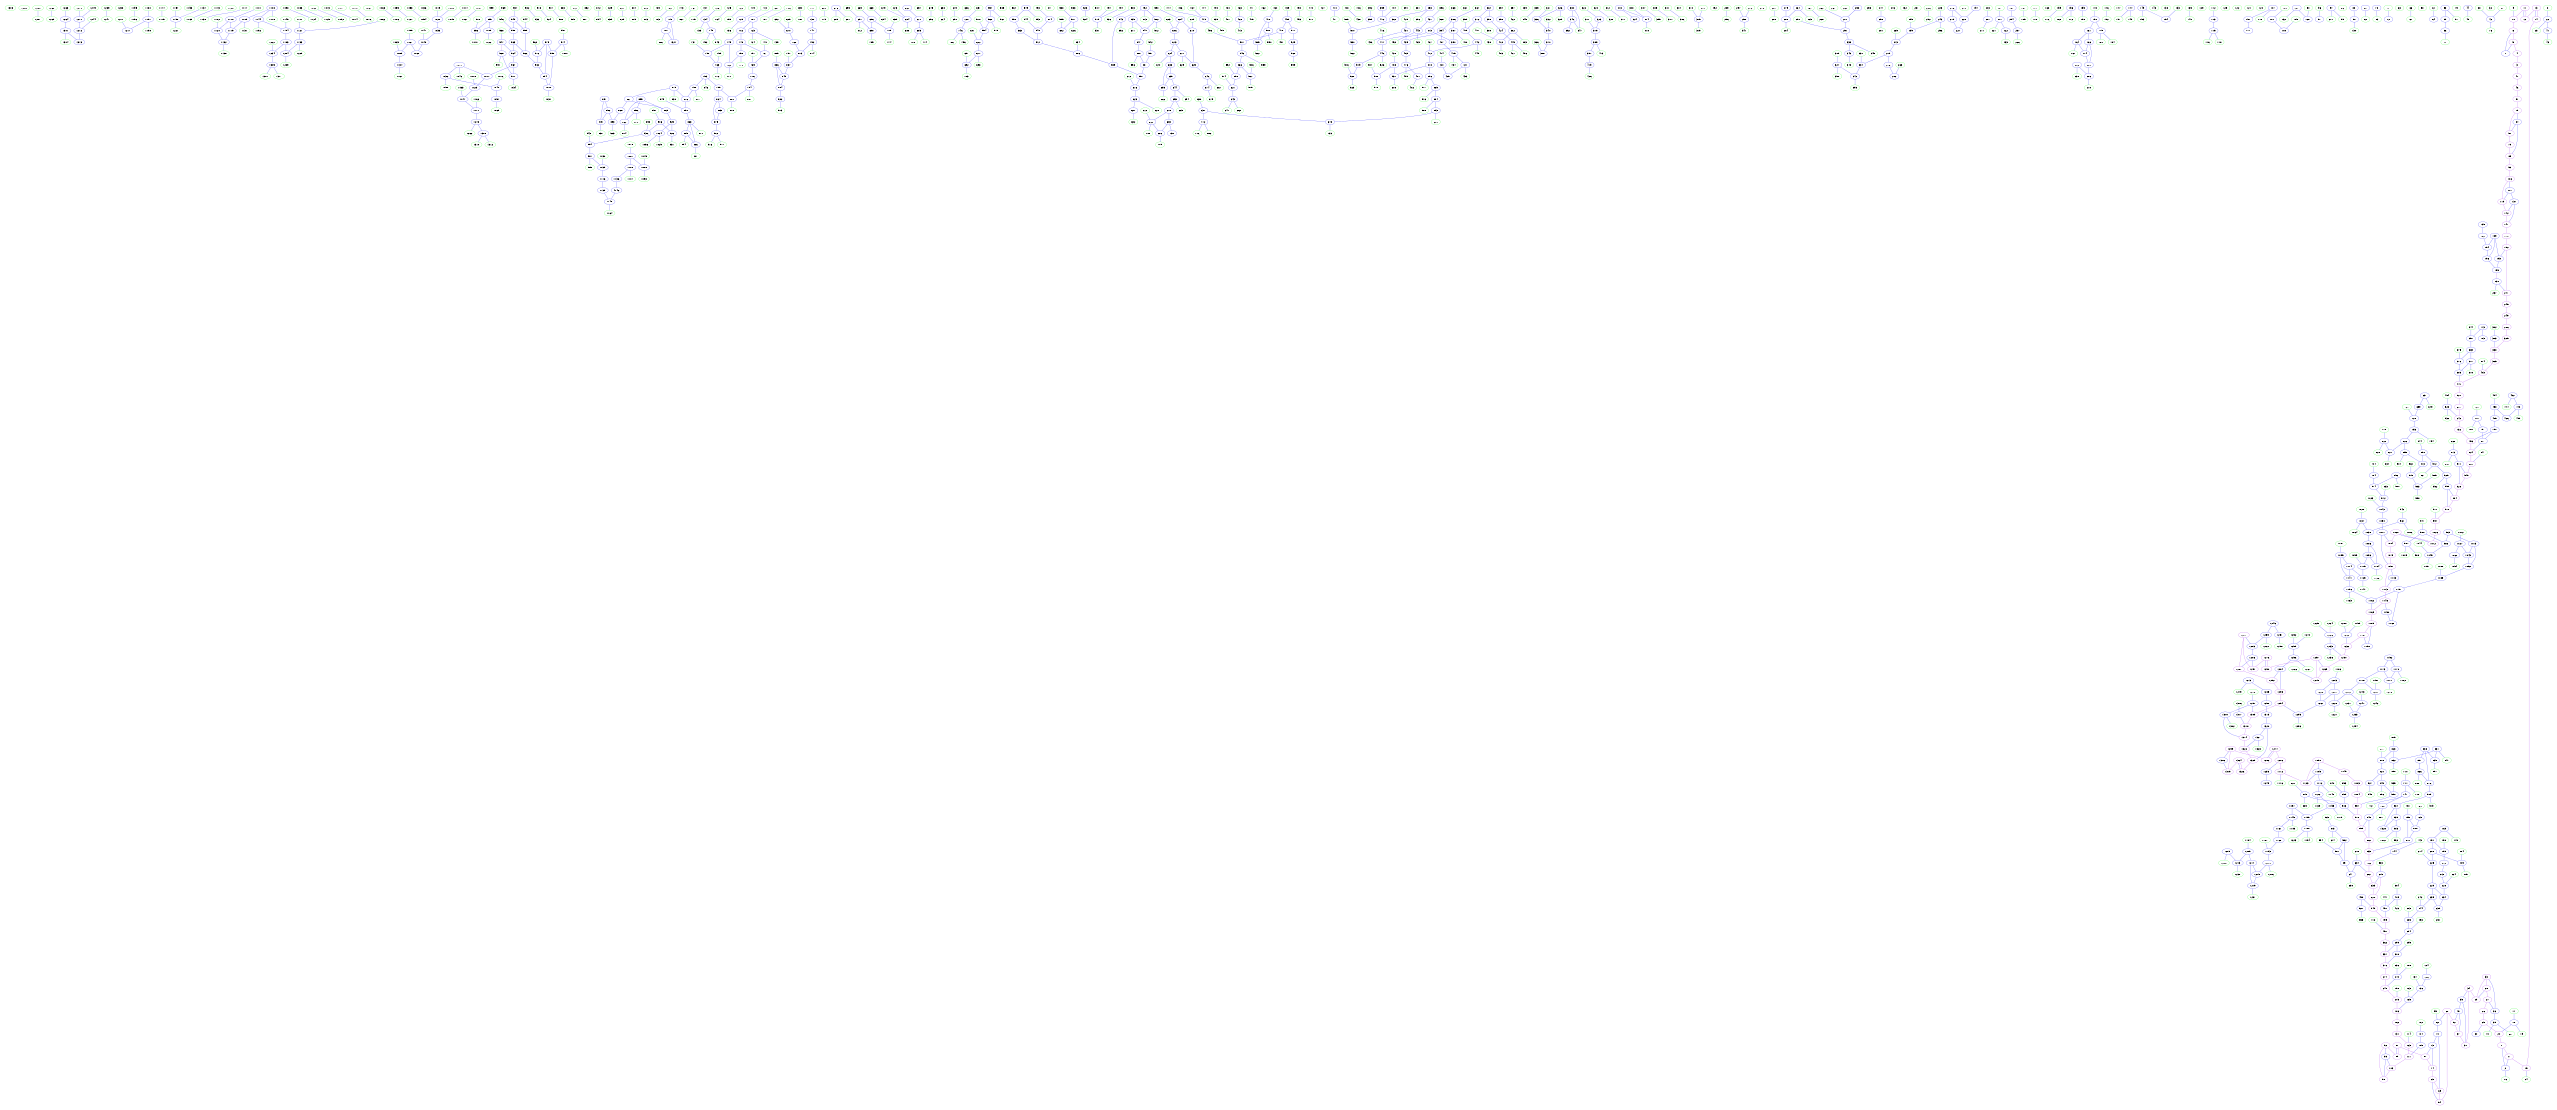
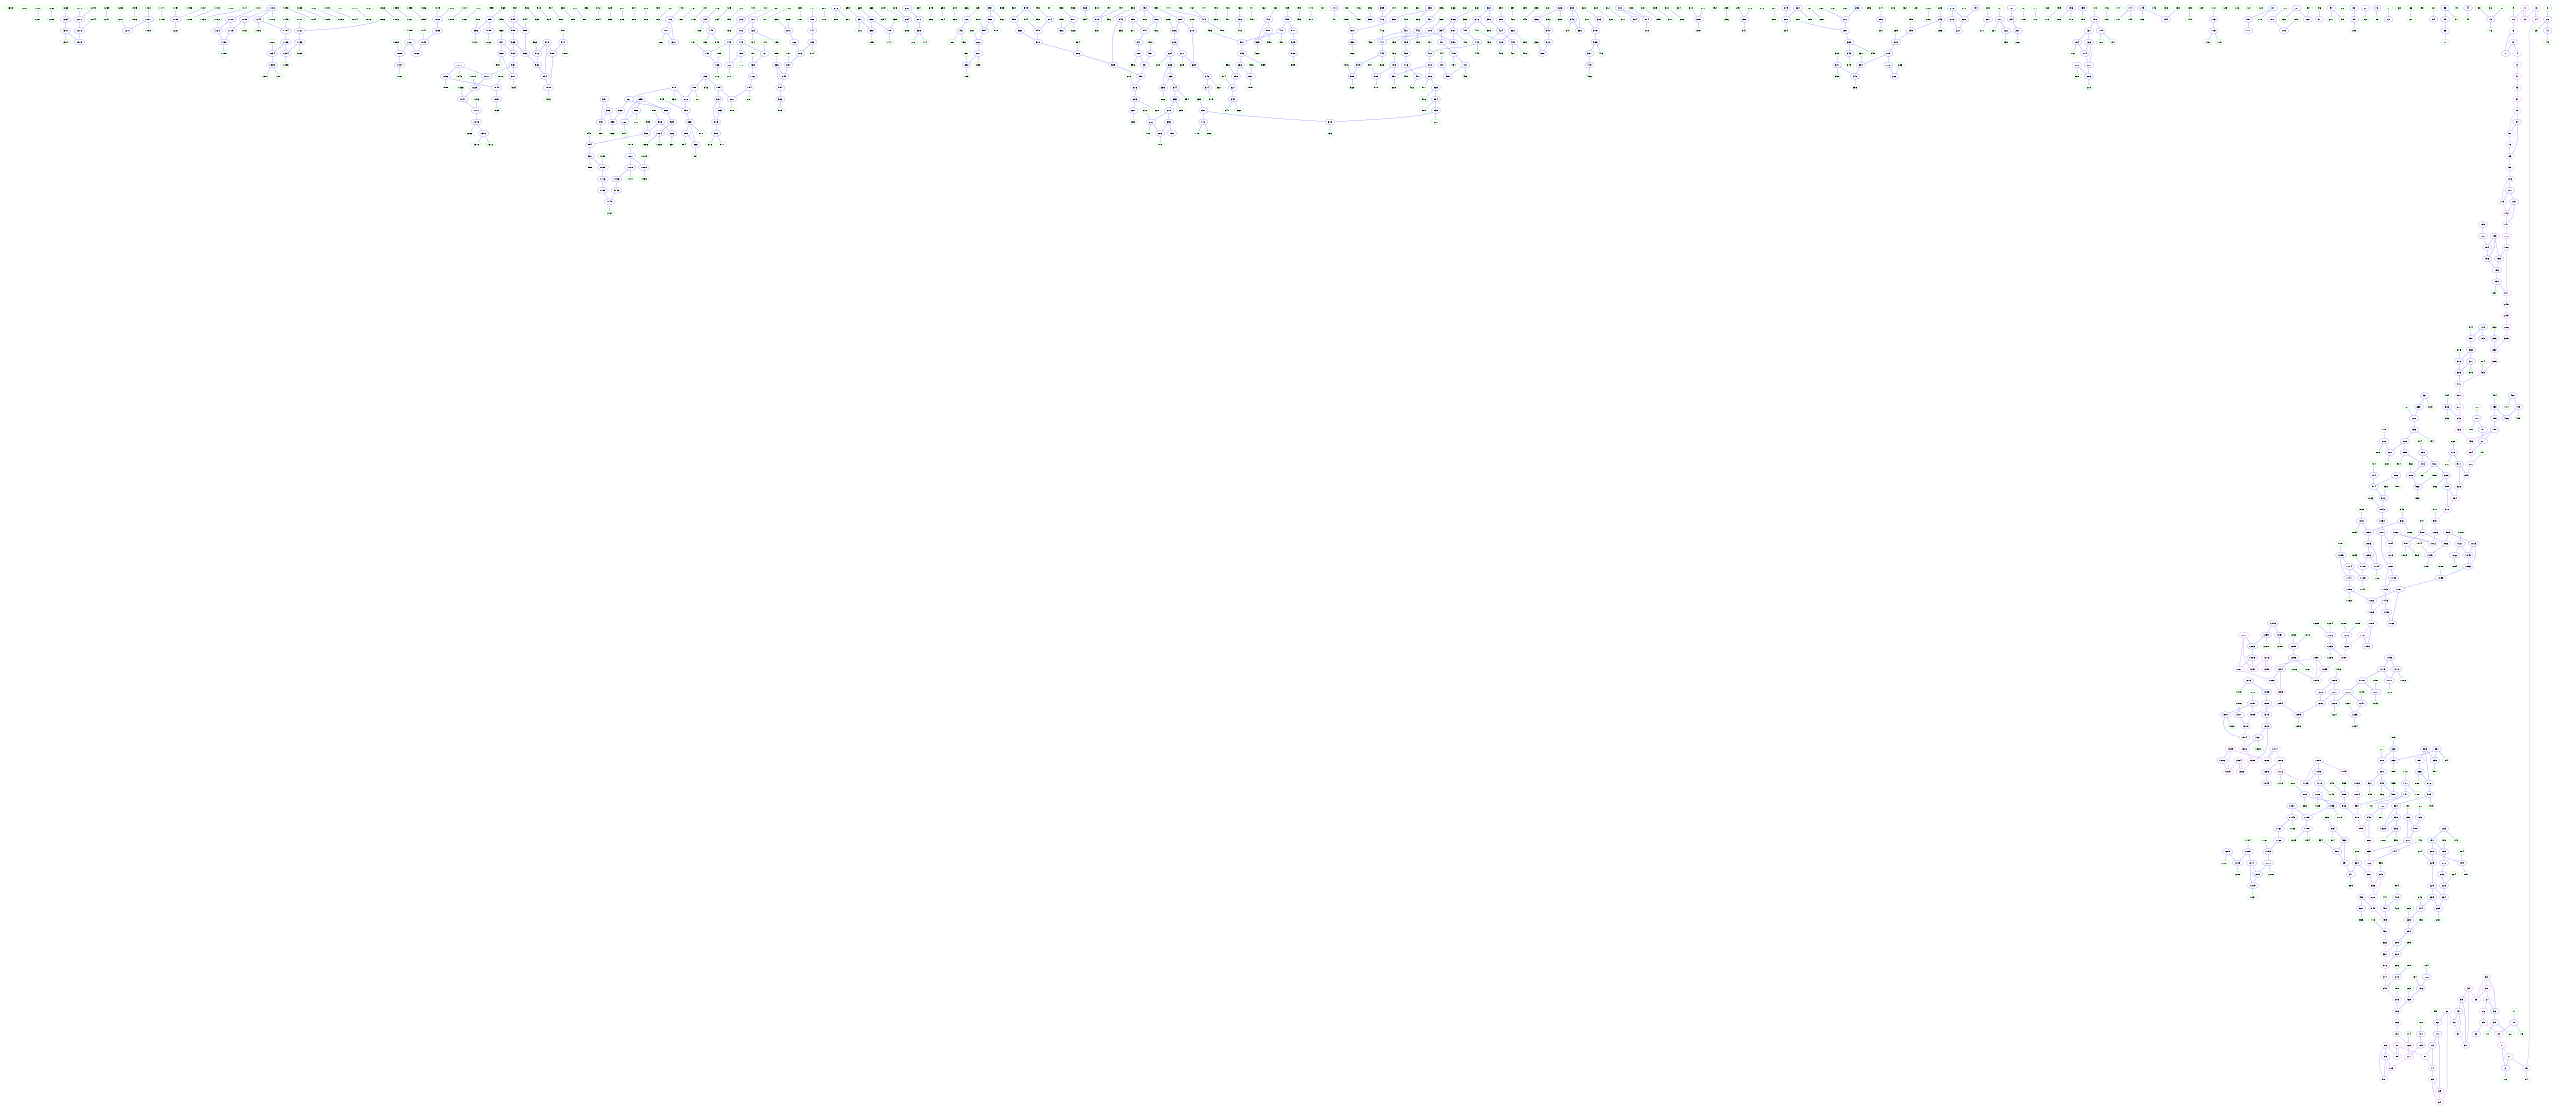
edge "330" -- "347": now "330" -- "352"
